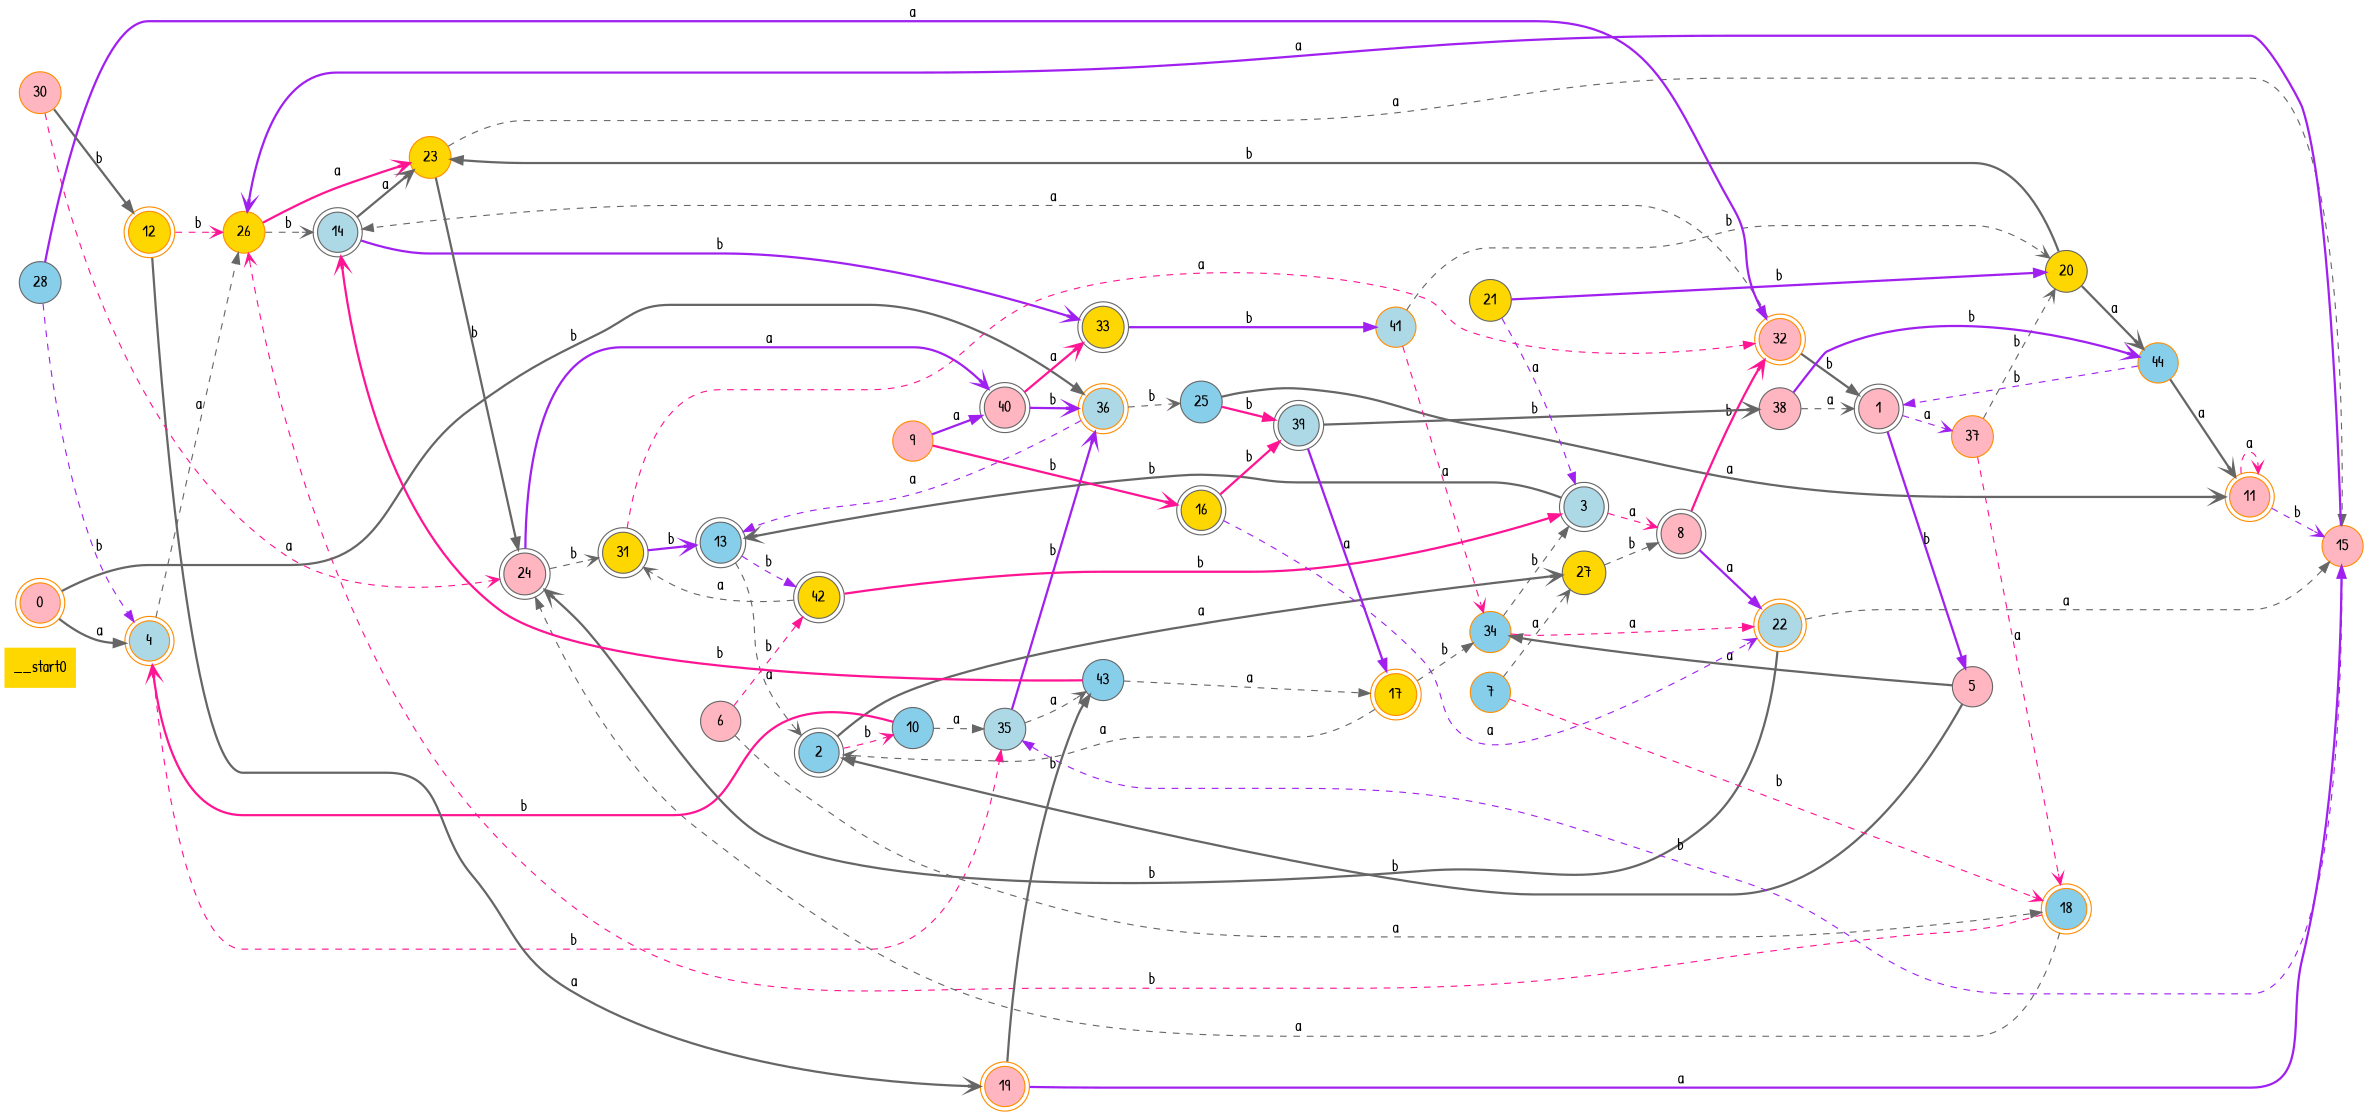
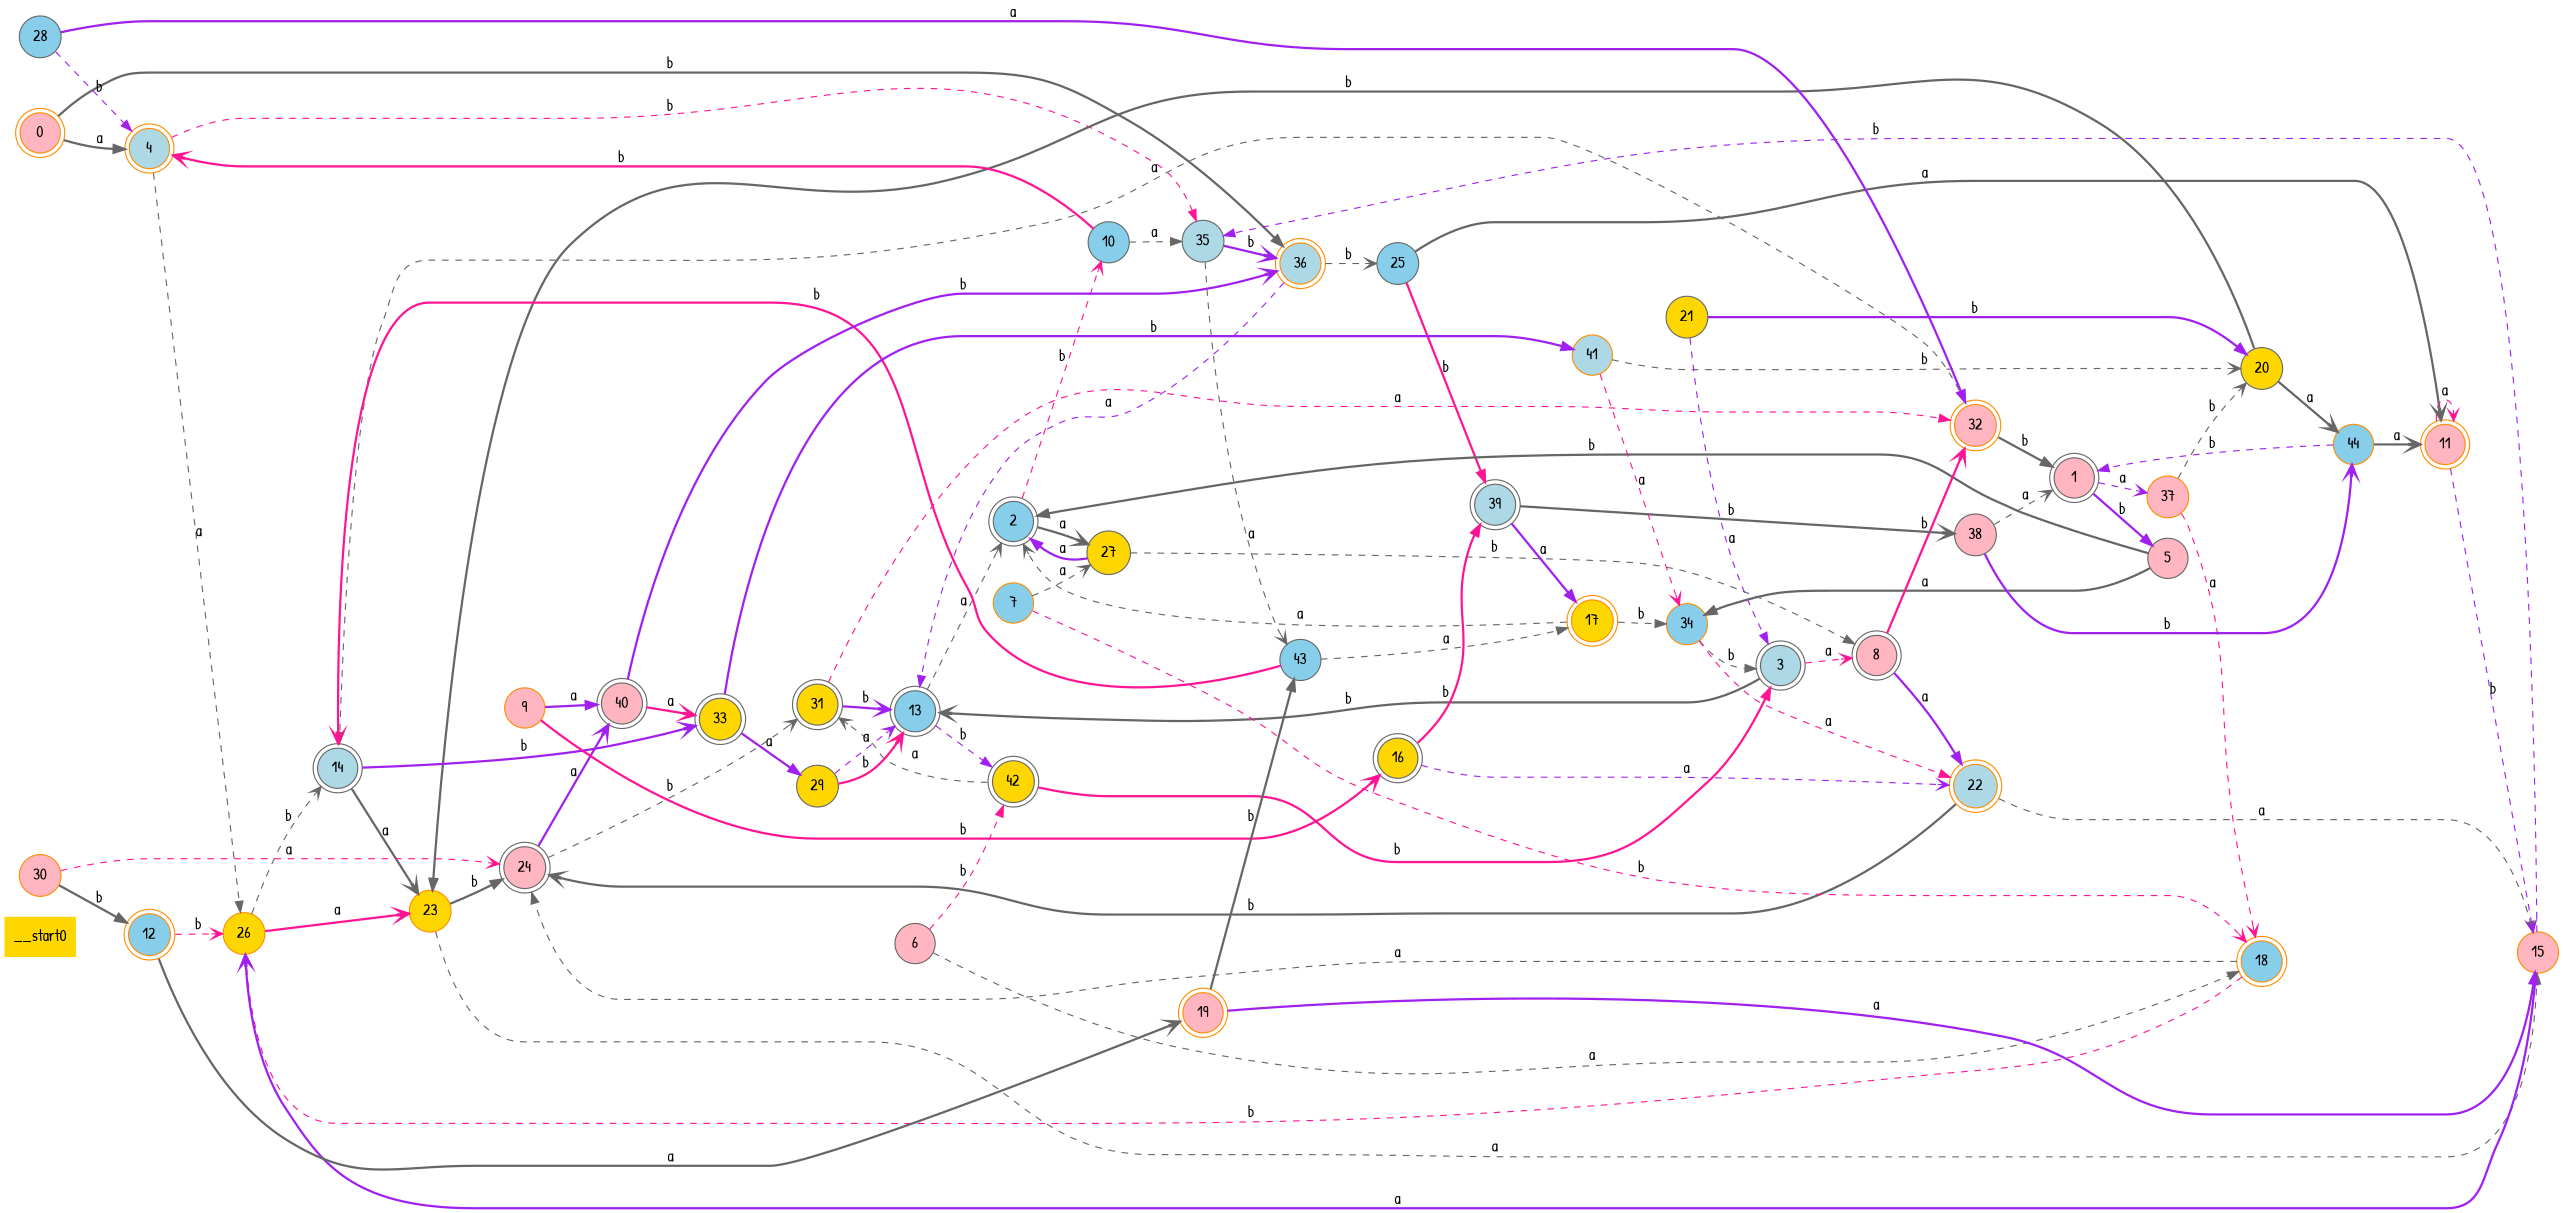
node "12": fillcolor gold -> skyblue
edge "27" -> "2": added, label "a"
node "29": added
